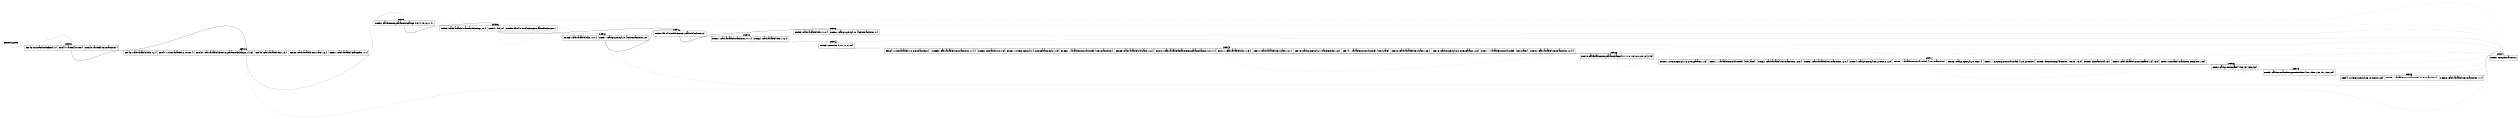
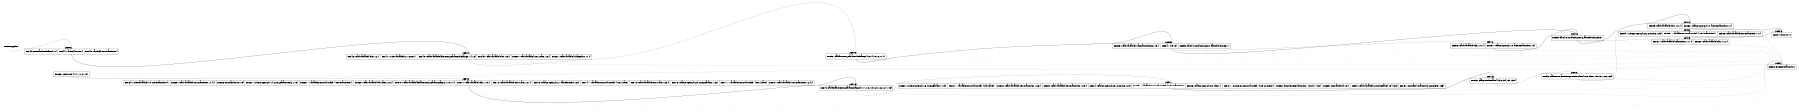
node "88897: return[v1]": added
edge "88861: read-variable['Transition',v11,-]" -> "88863: construct [-,v11,v12,v10]": removed
